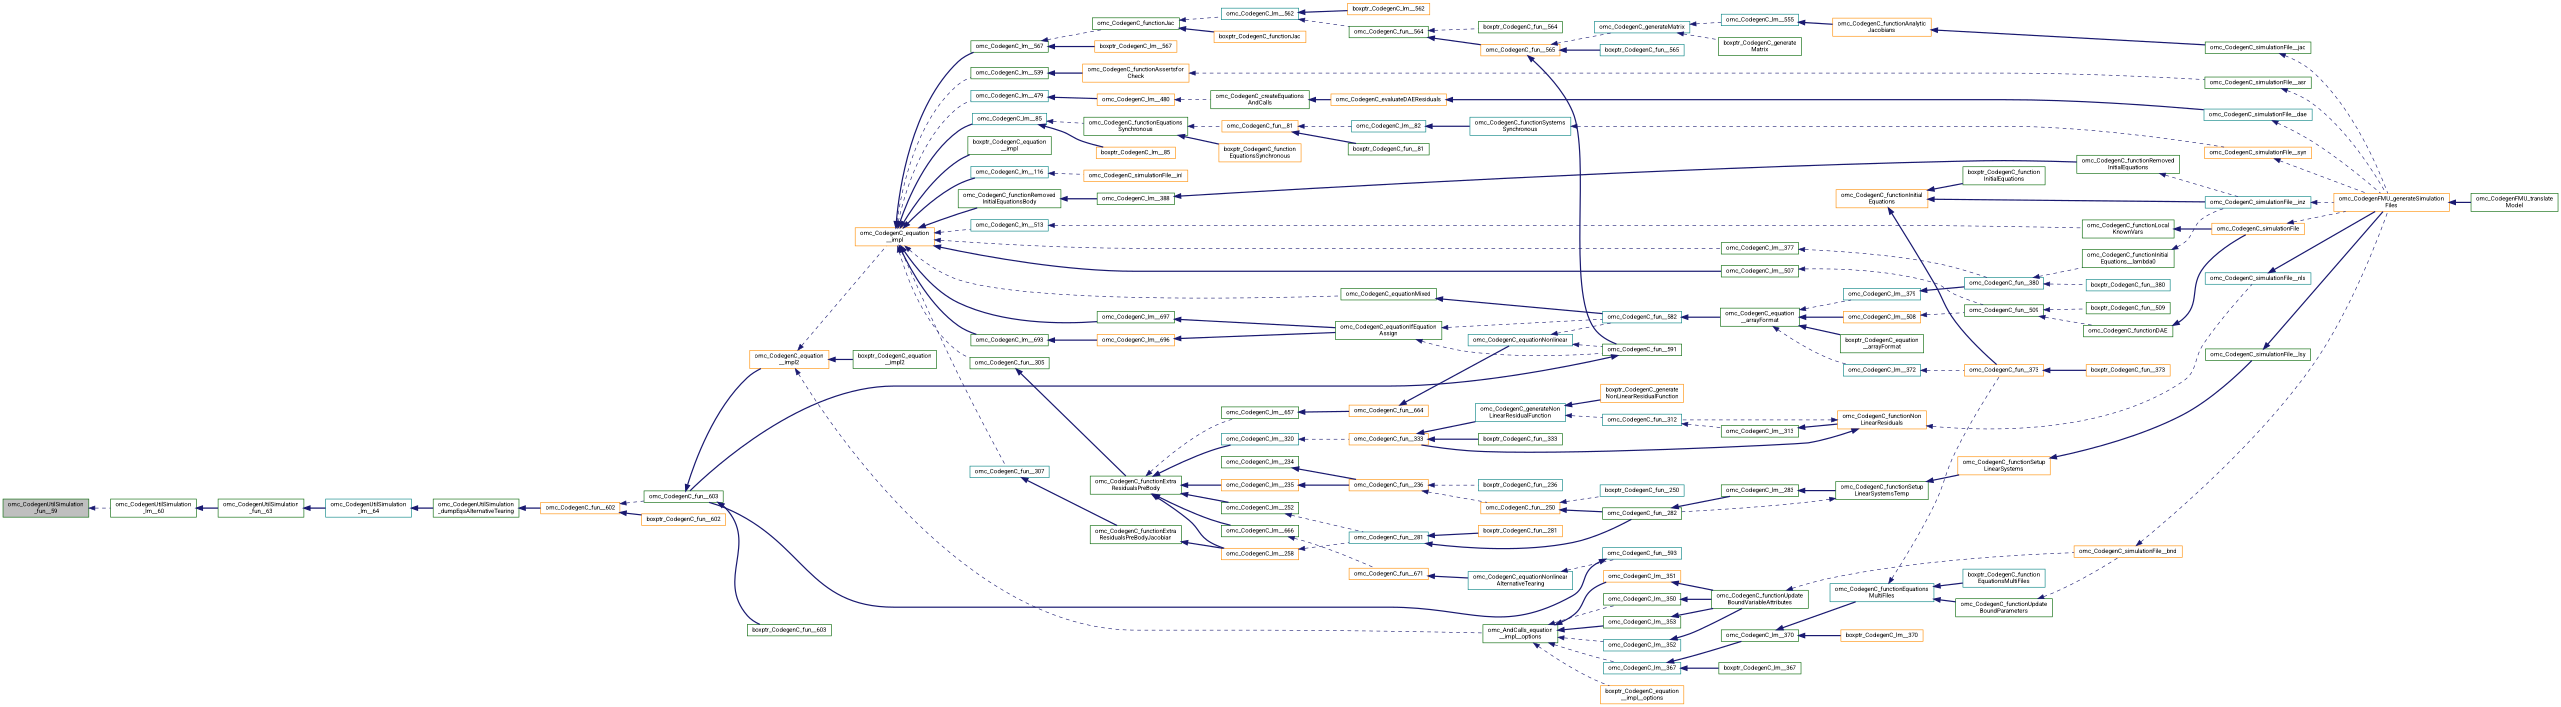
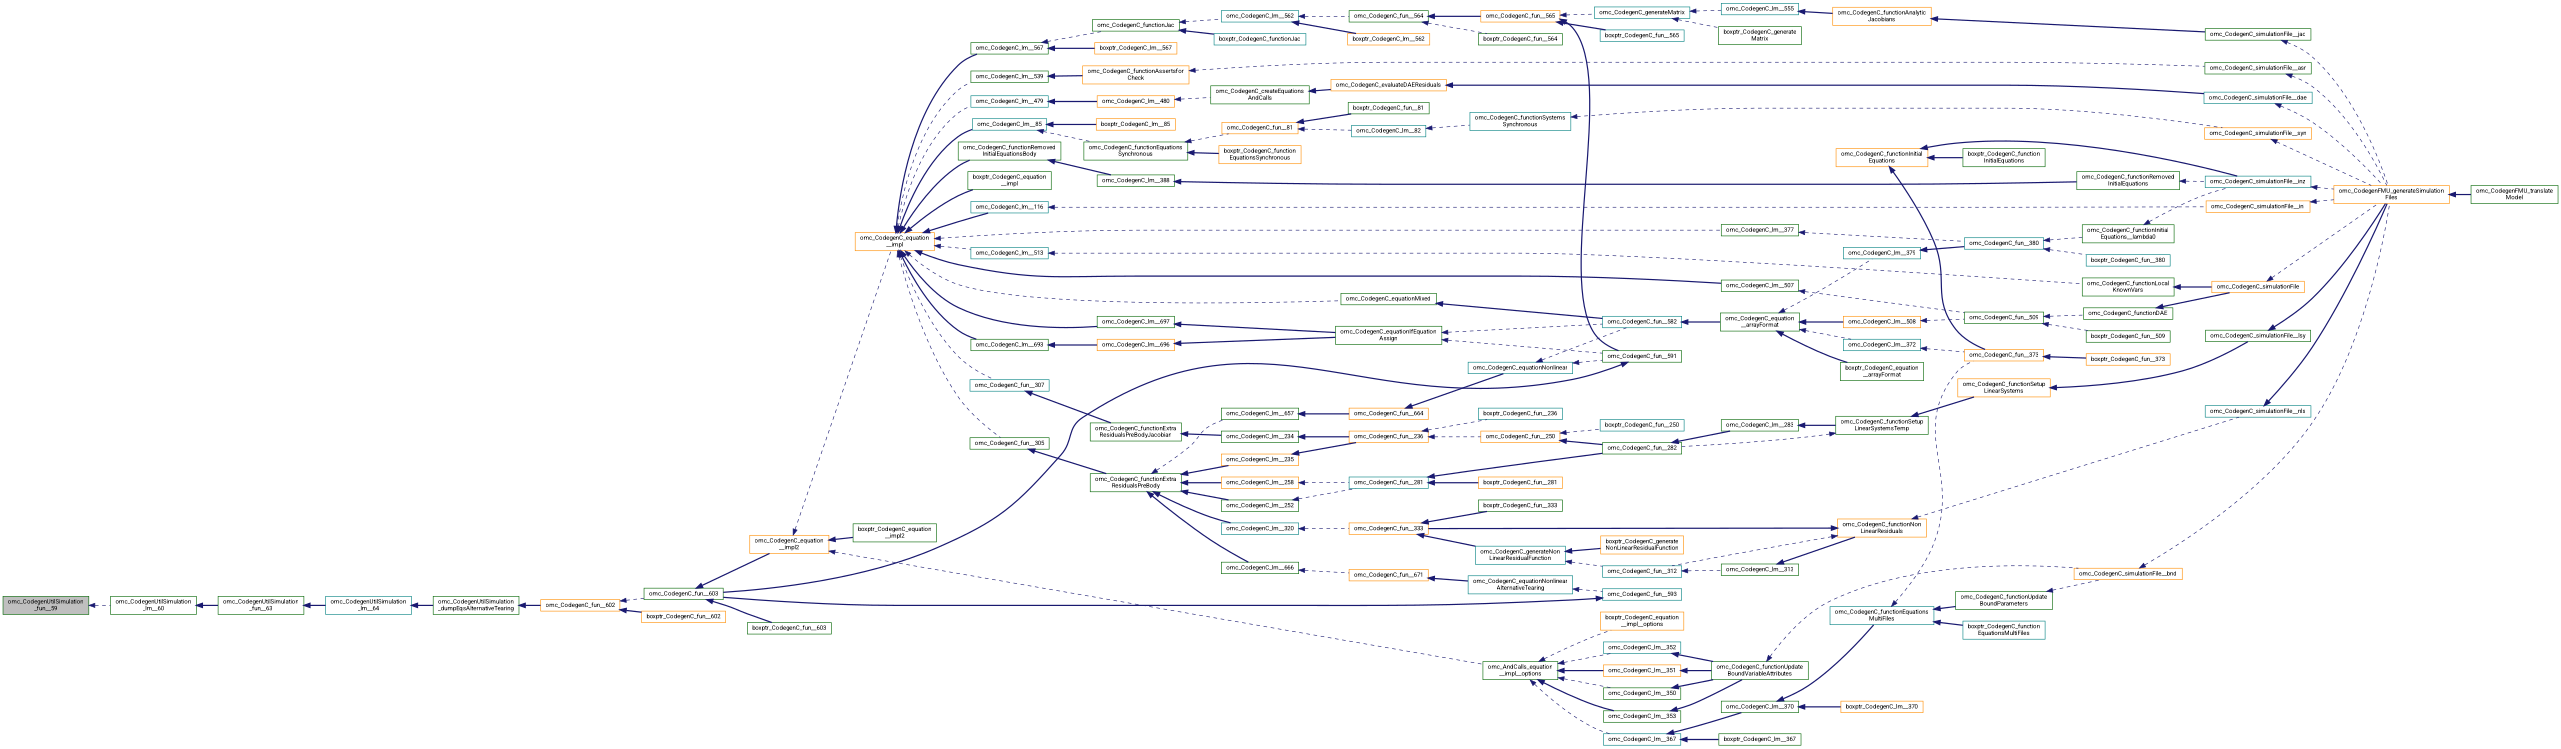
node "boxptr_CodegenC_functionJac": color darkorange -> teal
edge "omc_CodegenC_functionSystems Synchronous" -> "omc_CodegenC_lm__82": style bold -> dashed
edge "omc_CodegenFMU_generateSimulation Files" -> "omc_CodegenC_simulationFile__inl": added
edge "omc_CodegenC_lm__258" -> "omc_CodegenC_functionExtra ResidualsPreBodyJacobian": now "omc_CodegenC_lm__234" -> "omc_CodegenC_functionExtra ResidualsPreBodyJacobian"
